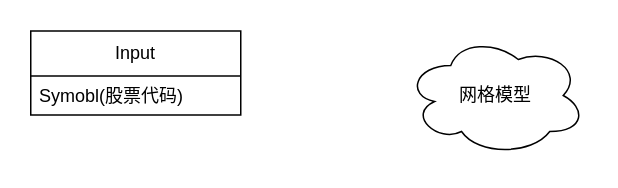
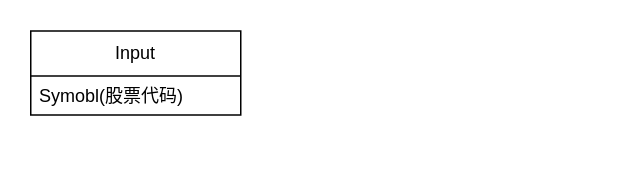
node "网格模型": removed
